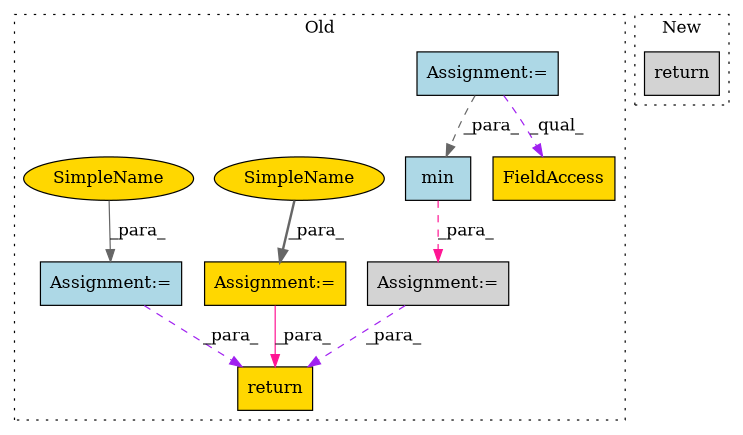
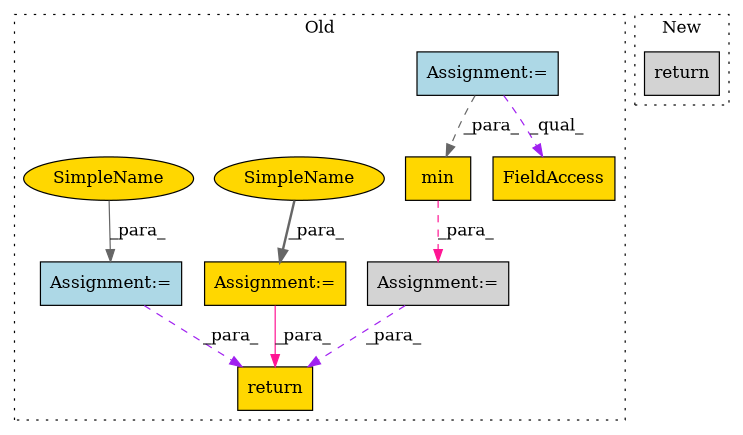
node "min": fillcolor lightblue -> gold
